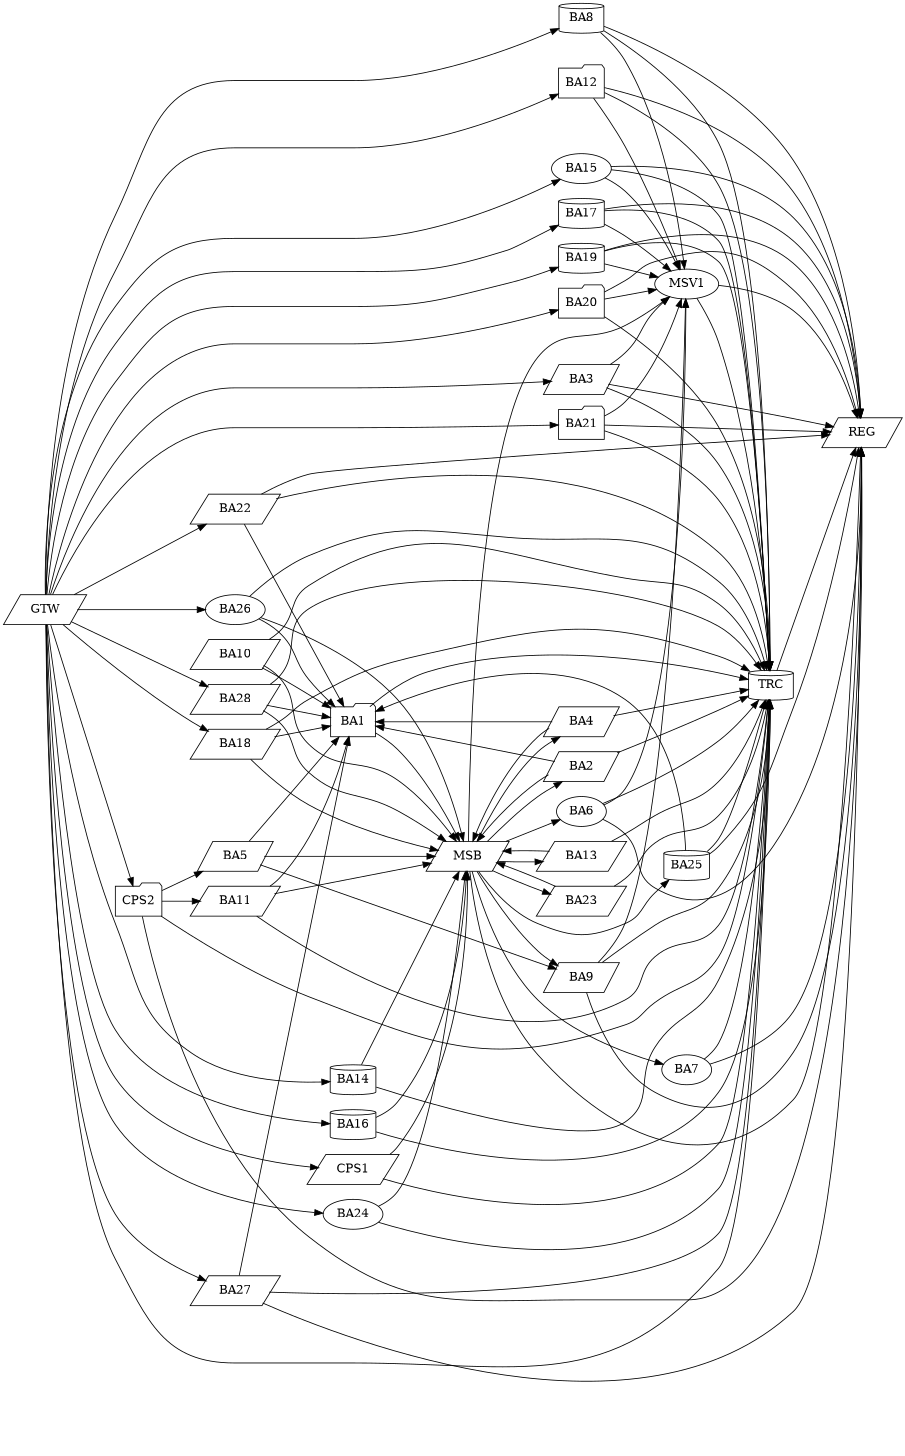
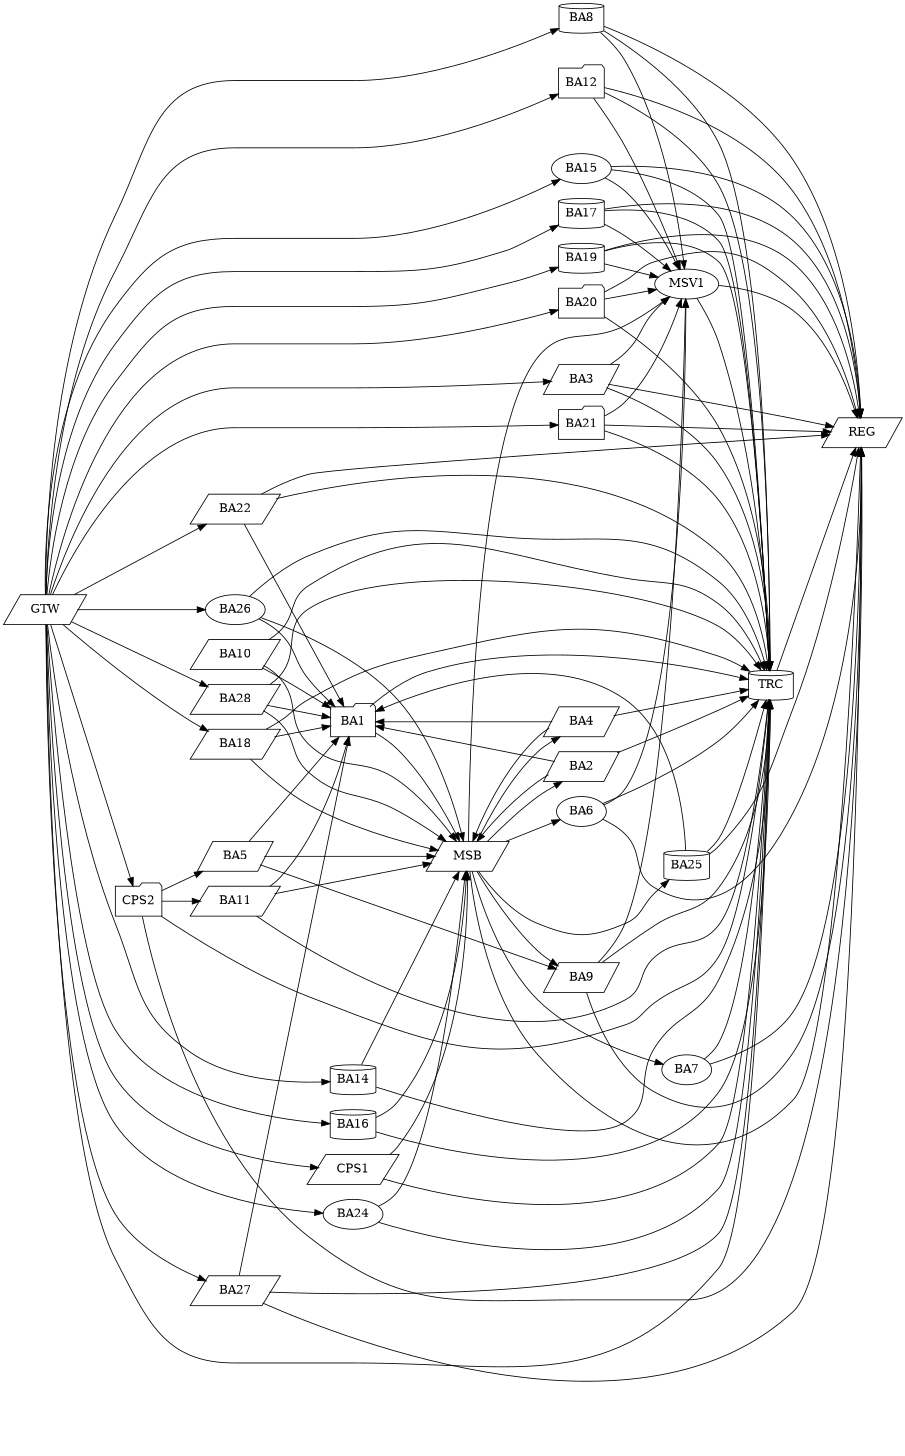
node "BA13": removed
node "BA23": removed
